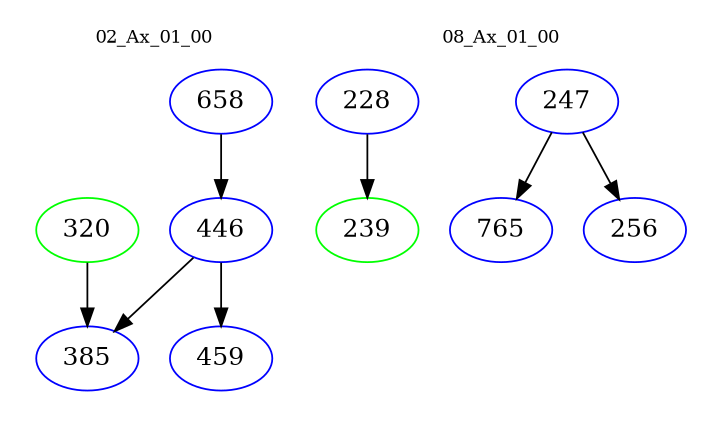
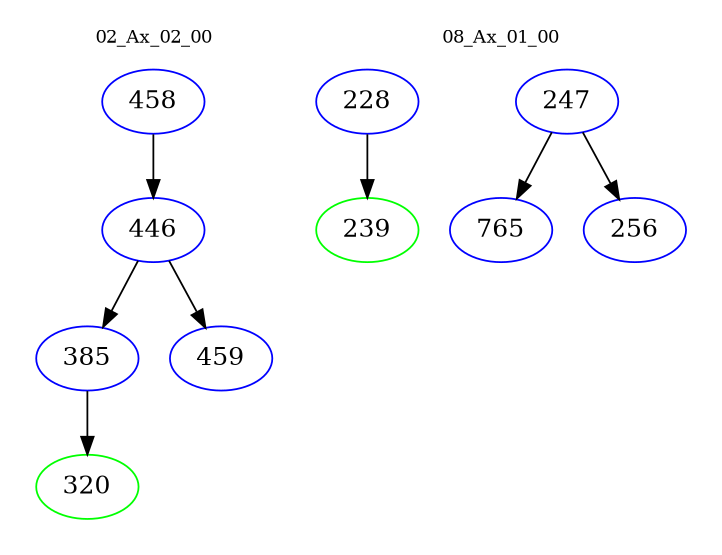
cluster "02_Ax_01_00": label "02_Ax_01_00" -> "02_Ax_02_00"
node "658": label "658" -> "458"
edge "320" -> "385": reversed
